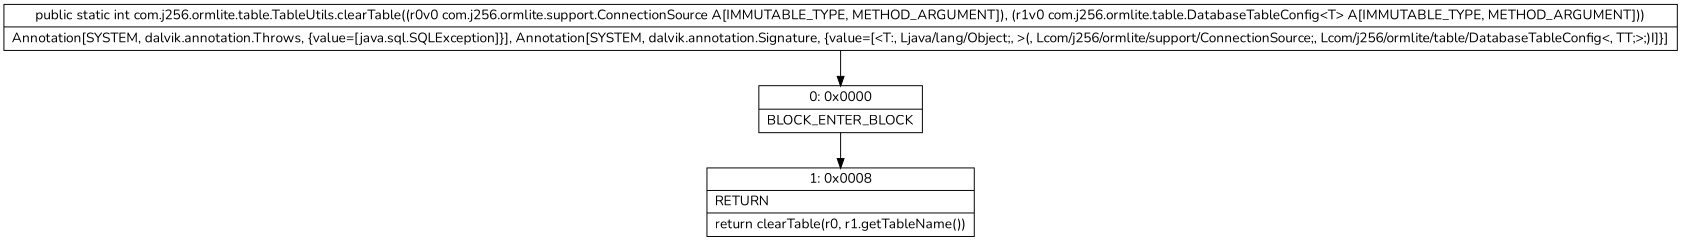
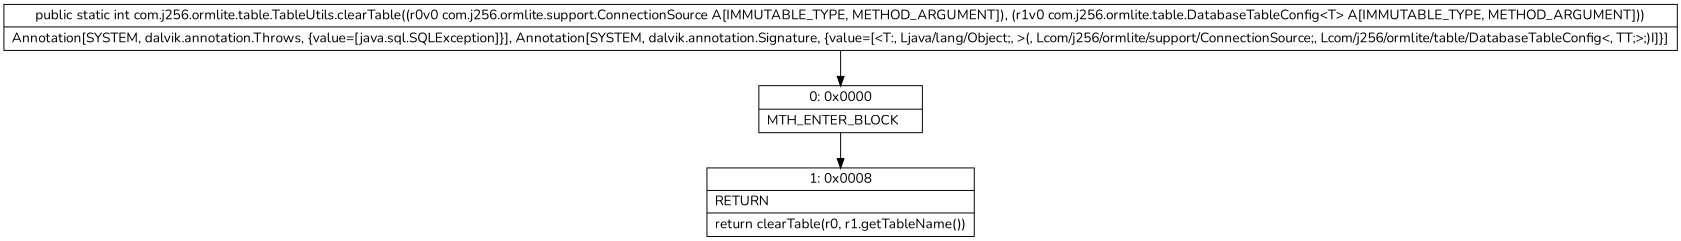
node "0: 0x0000": text "BLOCK_ENTER_BLOCK" -> "MTH_ENTER_BLOCK"
